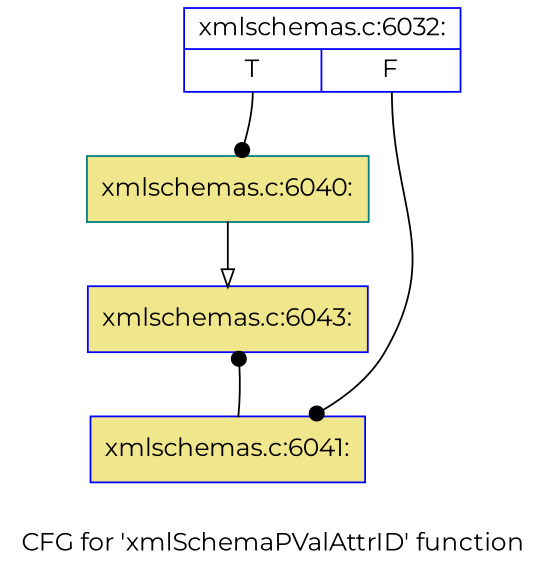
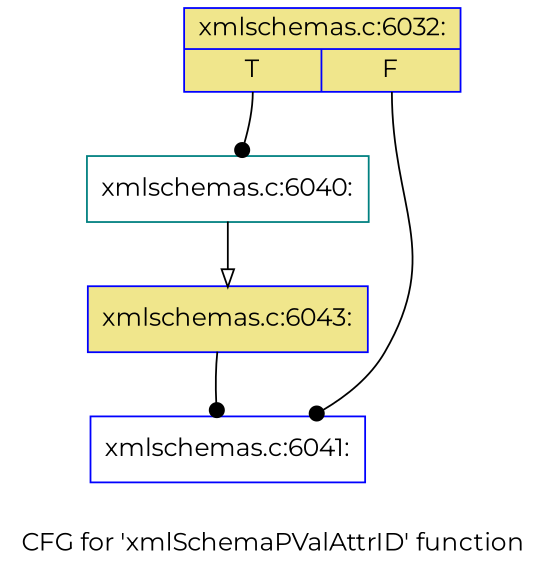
node "xmlschemas.c:6032:": fillcolor white -> khaki
node "xmlschemas.c:6040:": fillcolor khaki -> white
edge "xmlschemas.c:6041:" -> "xmlschemas.c:6043:": reversed
node "xmlschemas.c:6041:": fillcolor khaki -> white
